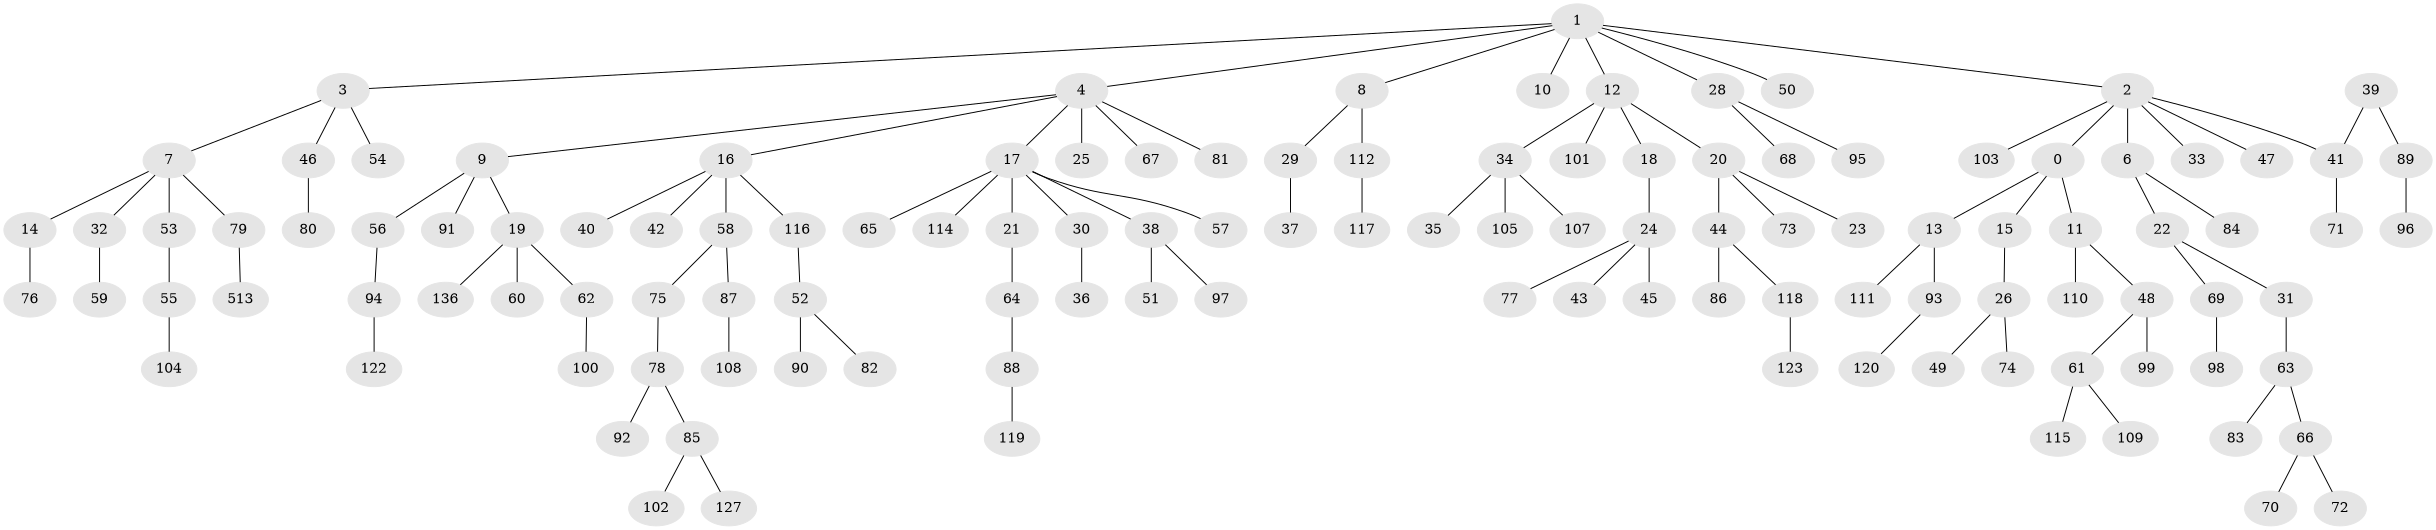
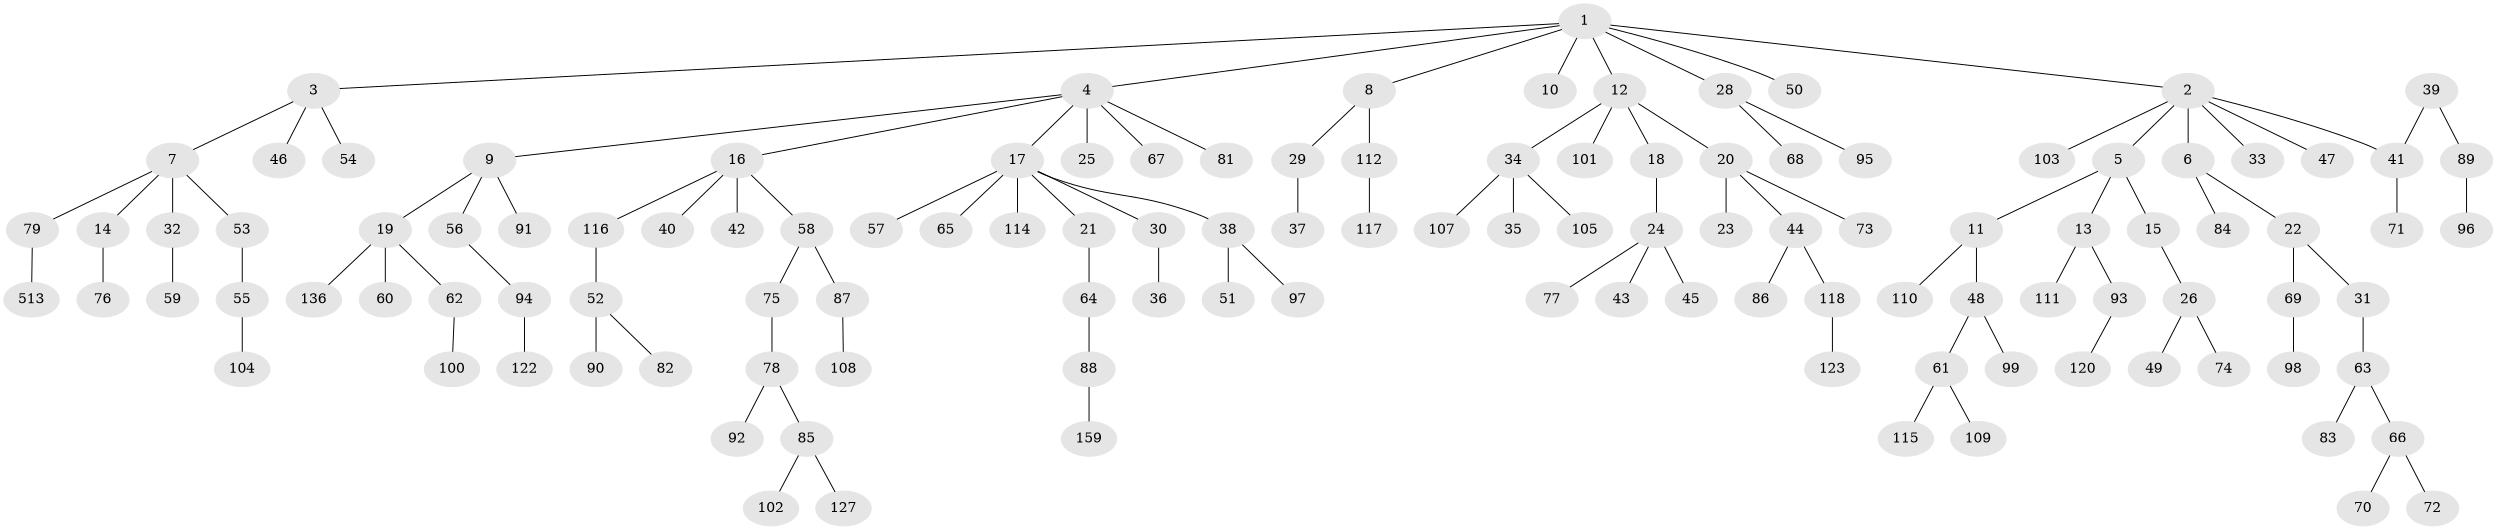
node "0": label "0" -> "5"
node "80": removed
node "119": label "119" -> "159"
